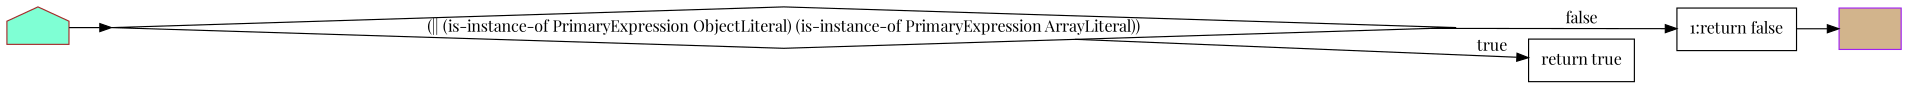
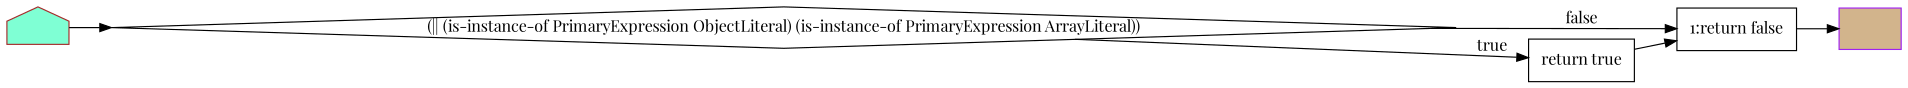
edge "return true" -> "1:return false": added
